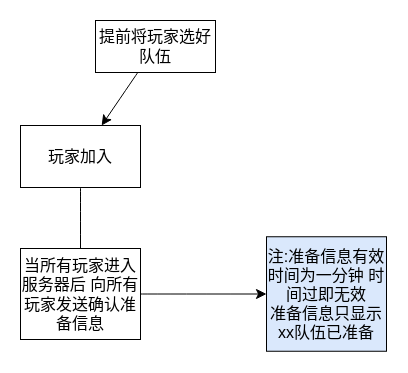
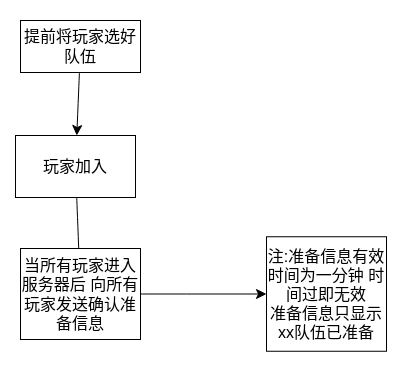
node "提前将玩家选好队伍": moved (156, 47) -> (81, 47)
node "玩家加入": moved (81, 157) -> (76, 167)
node "注:准备信息有效时间为一分钟 时间过即无效 准备信息只显示xx队伍已准备": fillcolor #dae8fc -> #ffffff
